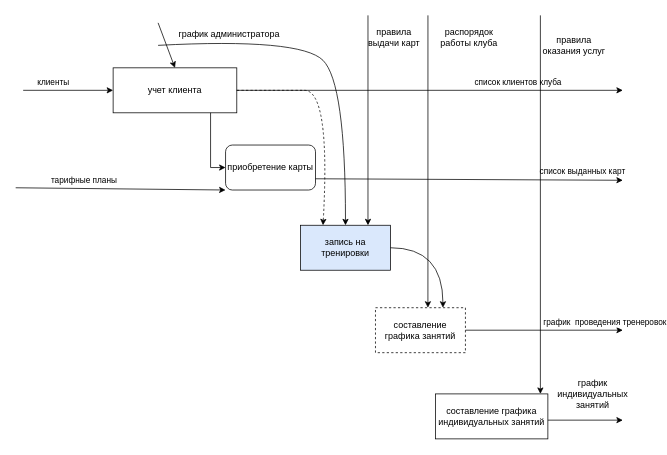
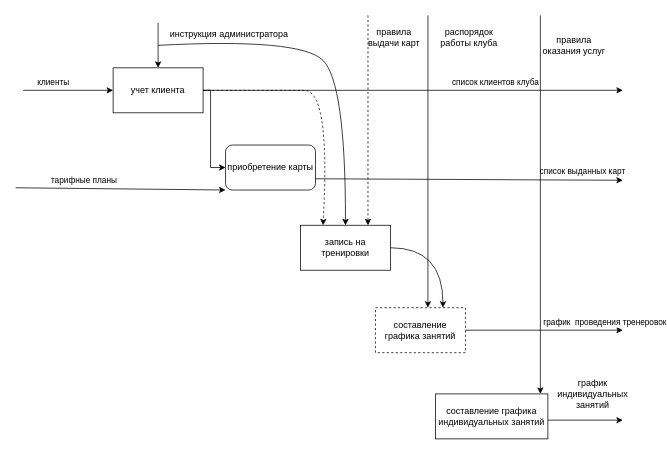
node "график администратора": label "график администратора" -> "инструкция администратора"
node "учет клиента": size 124x45 -> 90x45
edge "правила выдачи карт" -> "запись на тренировки": style solid -> dashed
node "запись на тренировки": fillcolor #dae8fc -> #ffffff
